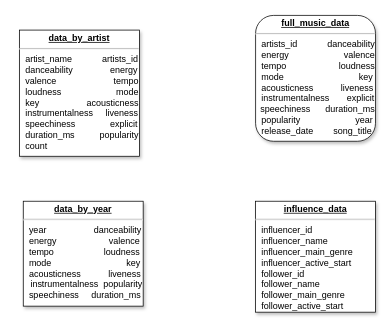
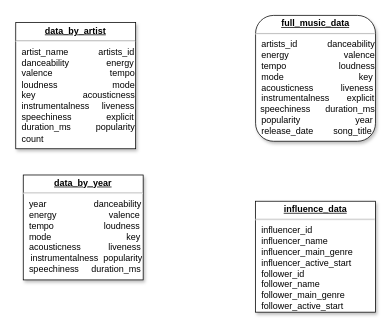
node "data_by_artist artist_name artists_id danceability energy valence tempo loudness mode key acousticness instrumentalness liveness speechiness explicit duration_ms popularity count": moved (79, 93) -> (75, 86)
node "data_by_year year danceability energy valence tempo loudness mode key acousticness liveness instrumentalness popularity speechiness duration_ms": moved (83, 254) -> (83, 228)
